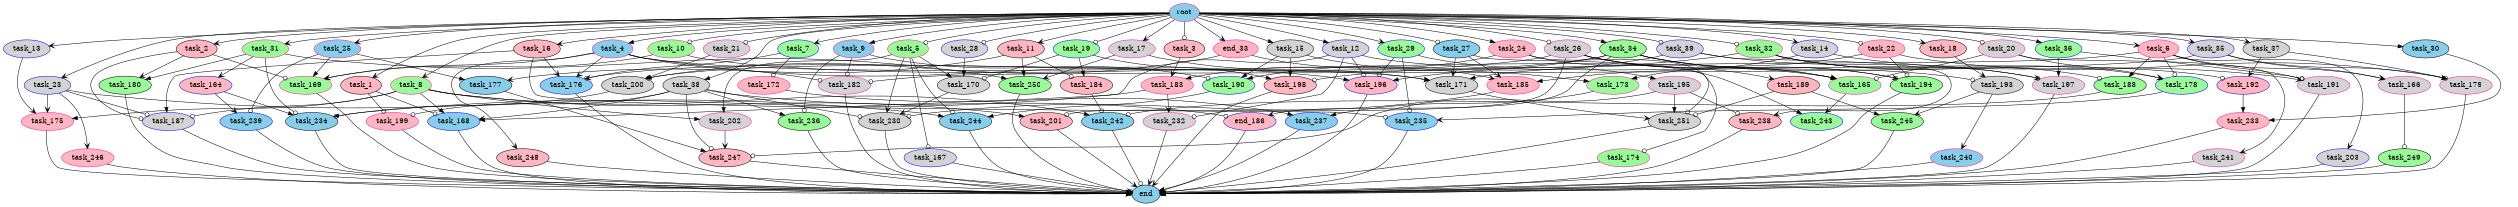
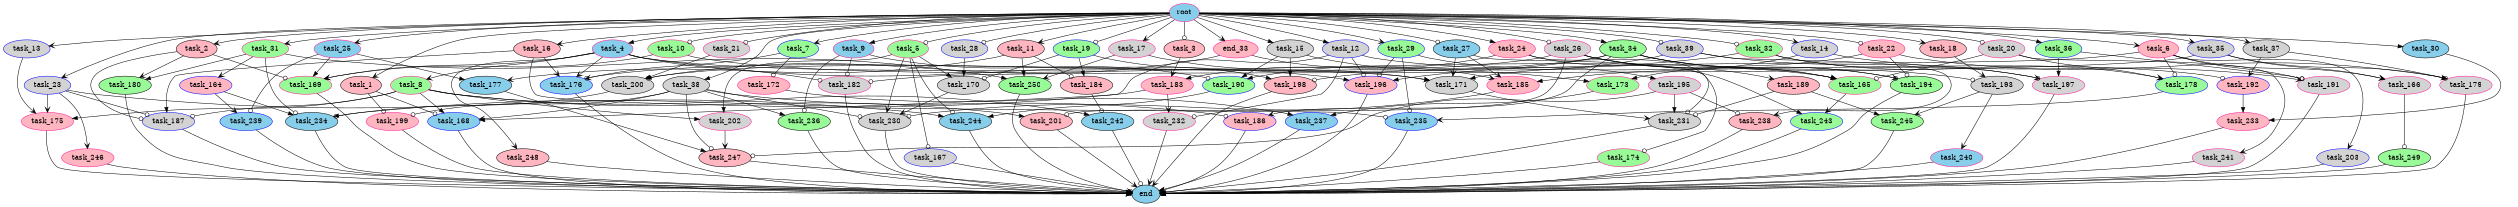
edge "root" -> "task_8": now "task_4" -> "task_8"
node "task_188": removed
node "end_186": label "end_186" -> "task_186"
node "task_251": label "task_251" -> "task_231"
edge "task_243" -> "end": added
